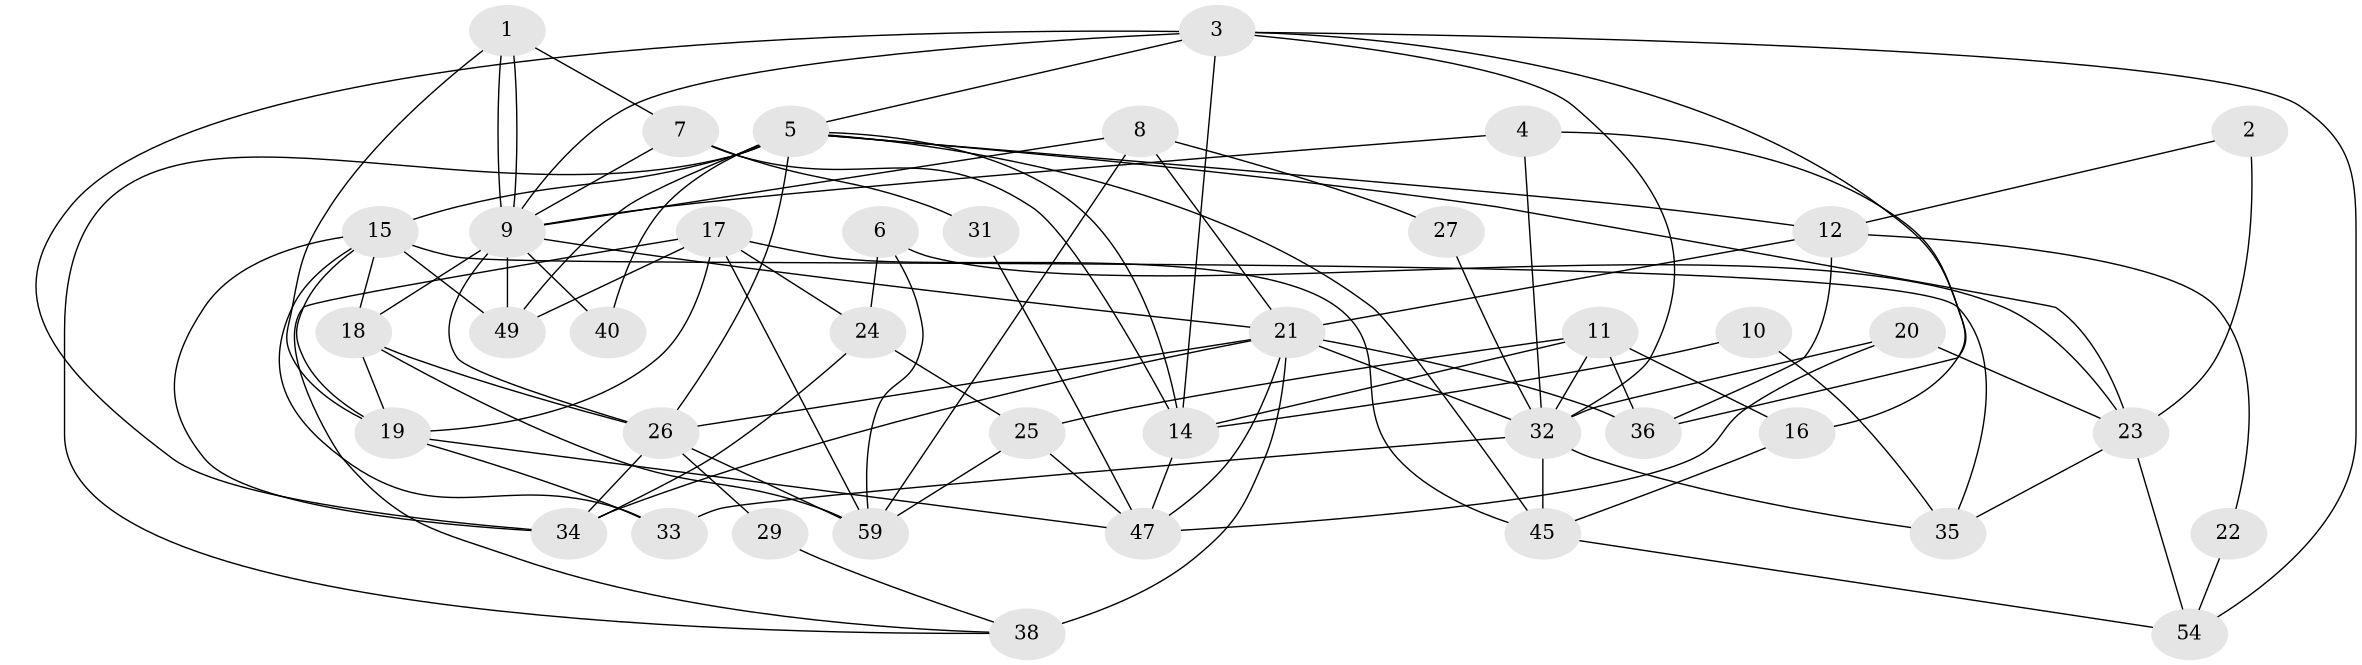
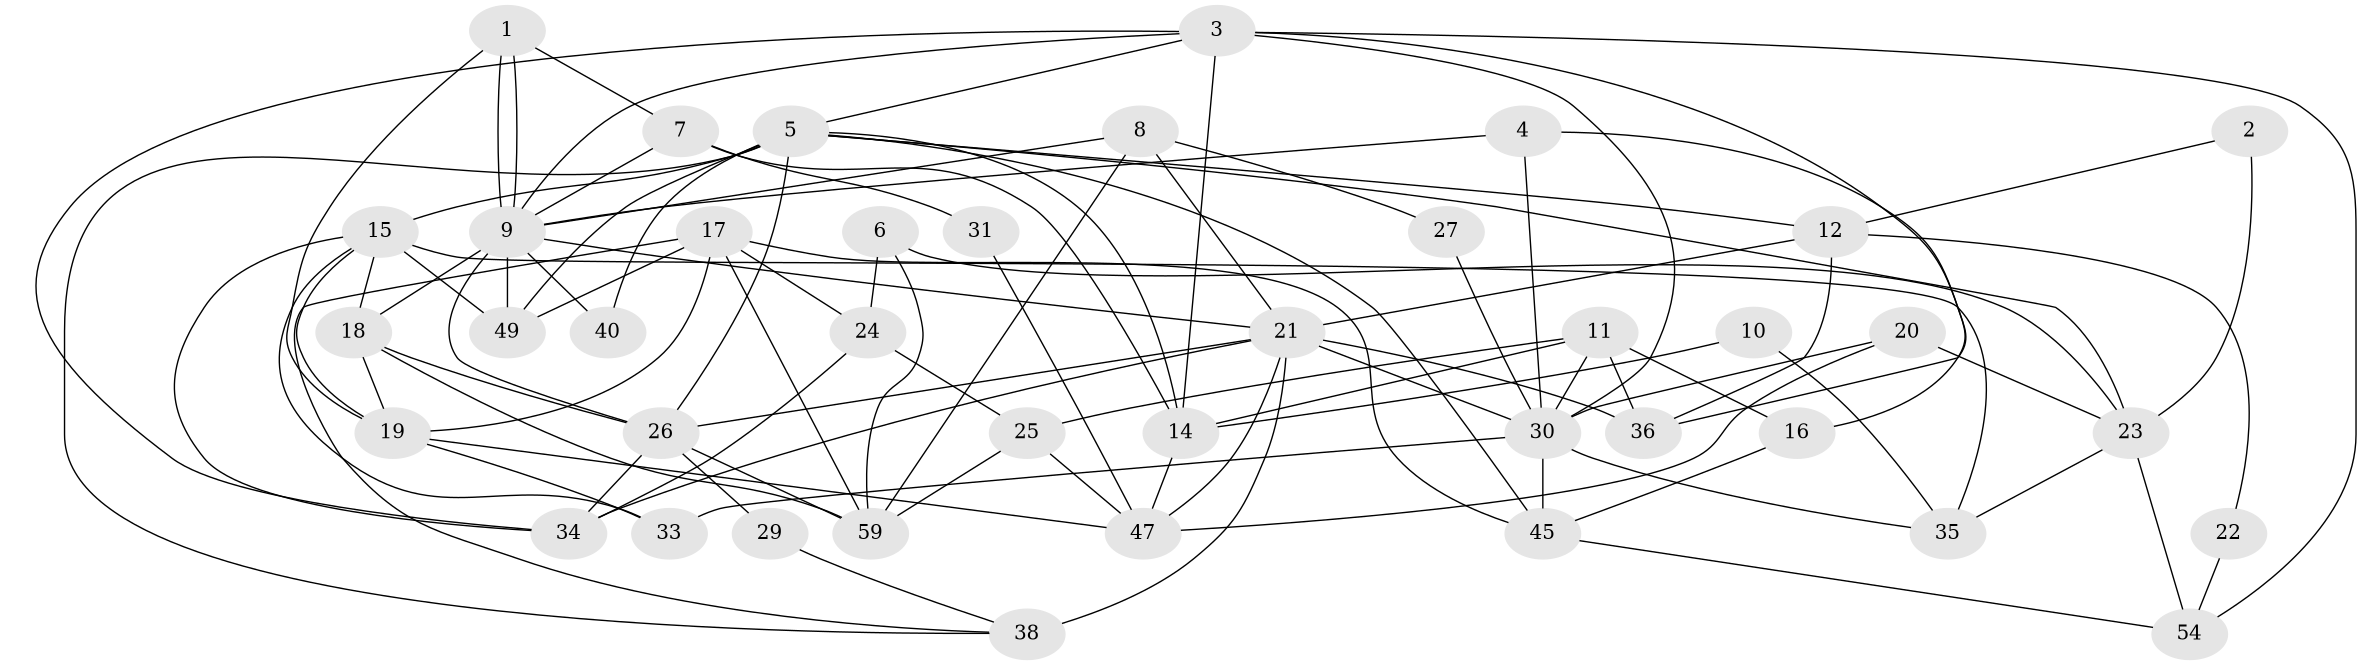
node "32": label "32" -> "30"
